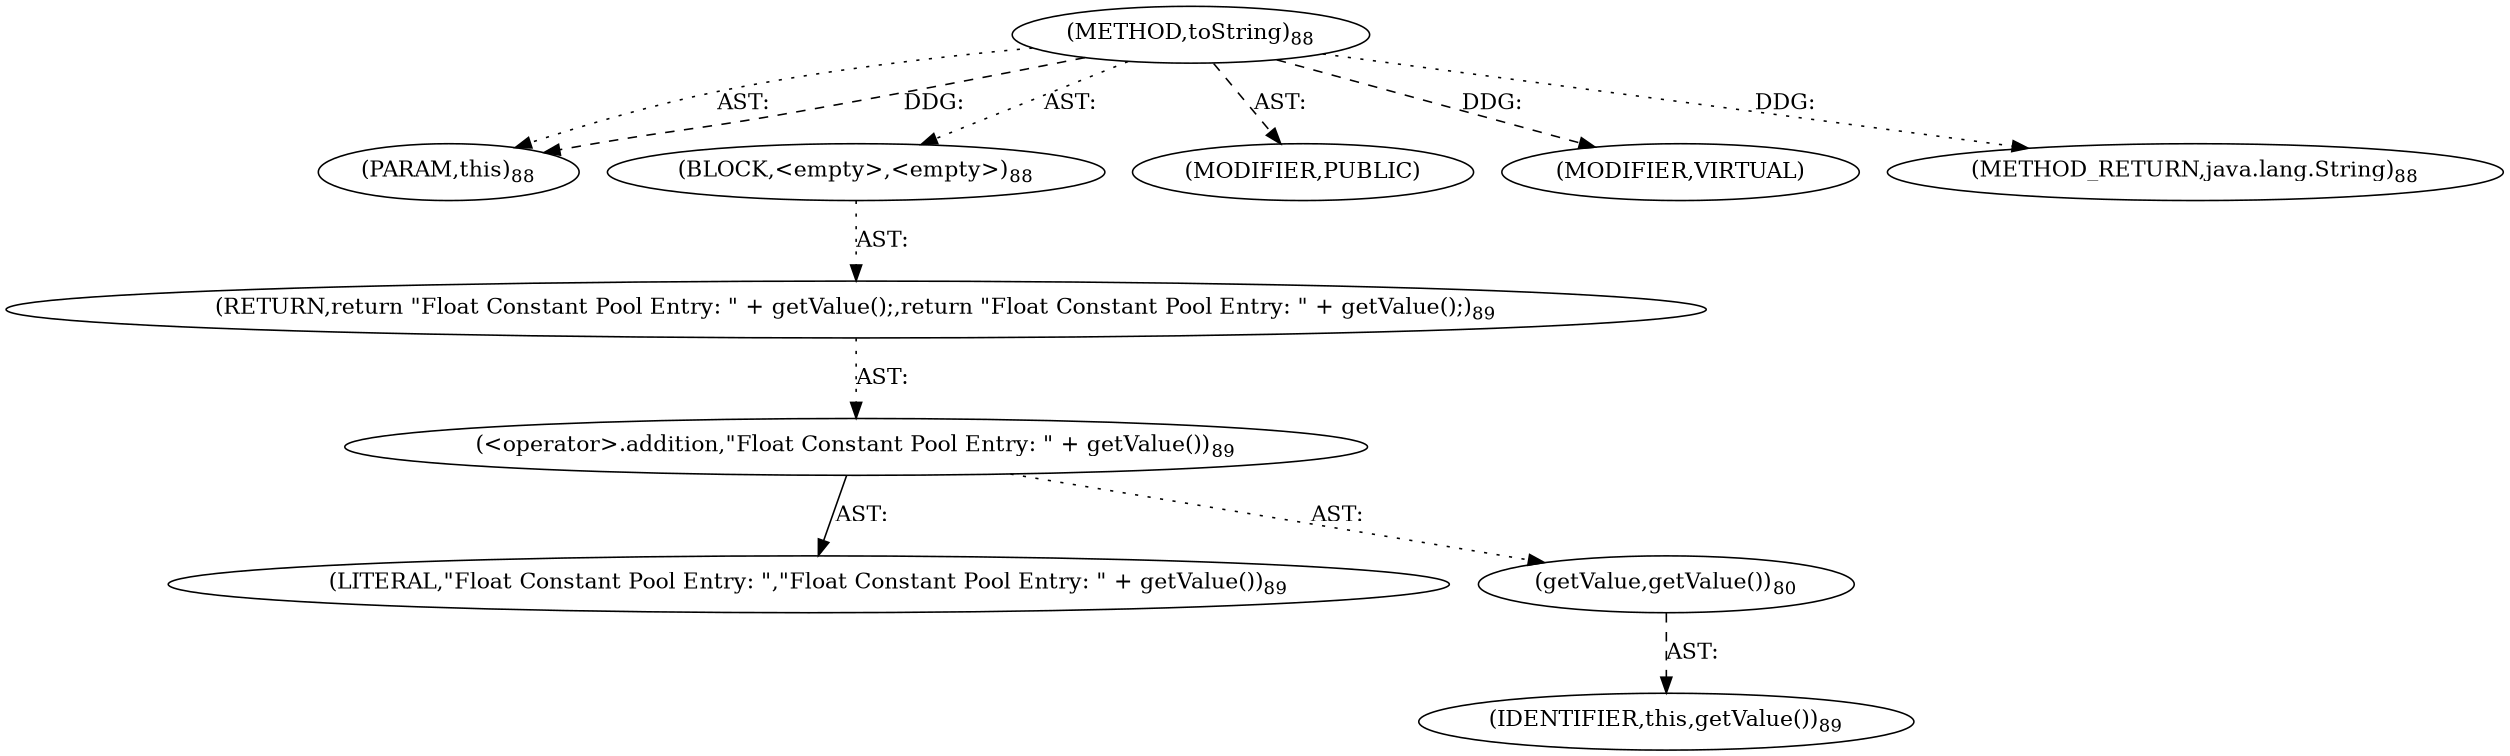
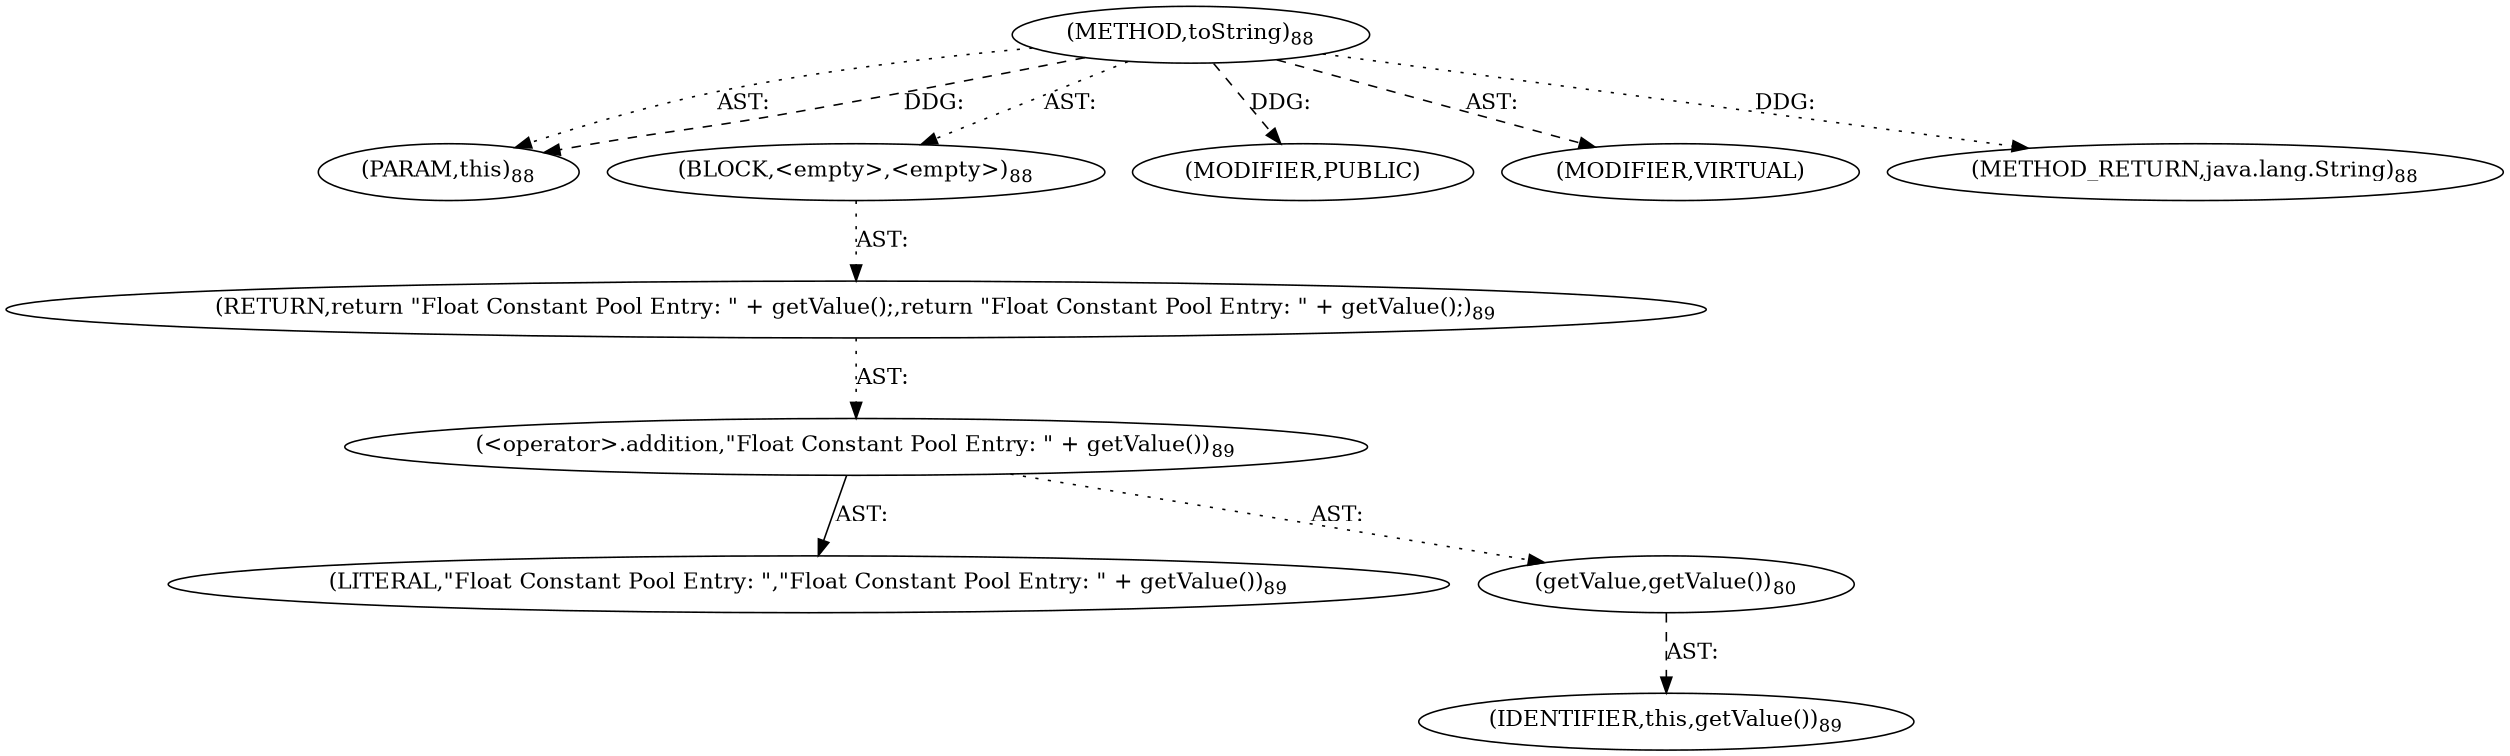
edge "(METHOD,toString)" -> "(MODIFIER,PUBLIC)": label "AST: " -> "DDG: "
edge "(METHOD,toString)" -> "(MODIFIER,VIRTUAL)": label "DDG: " -> "AST: "
